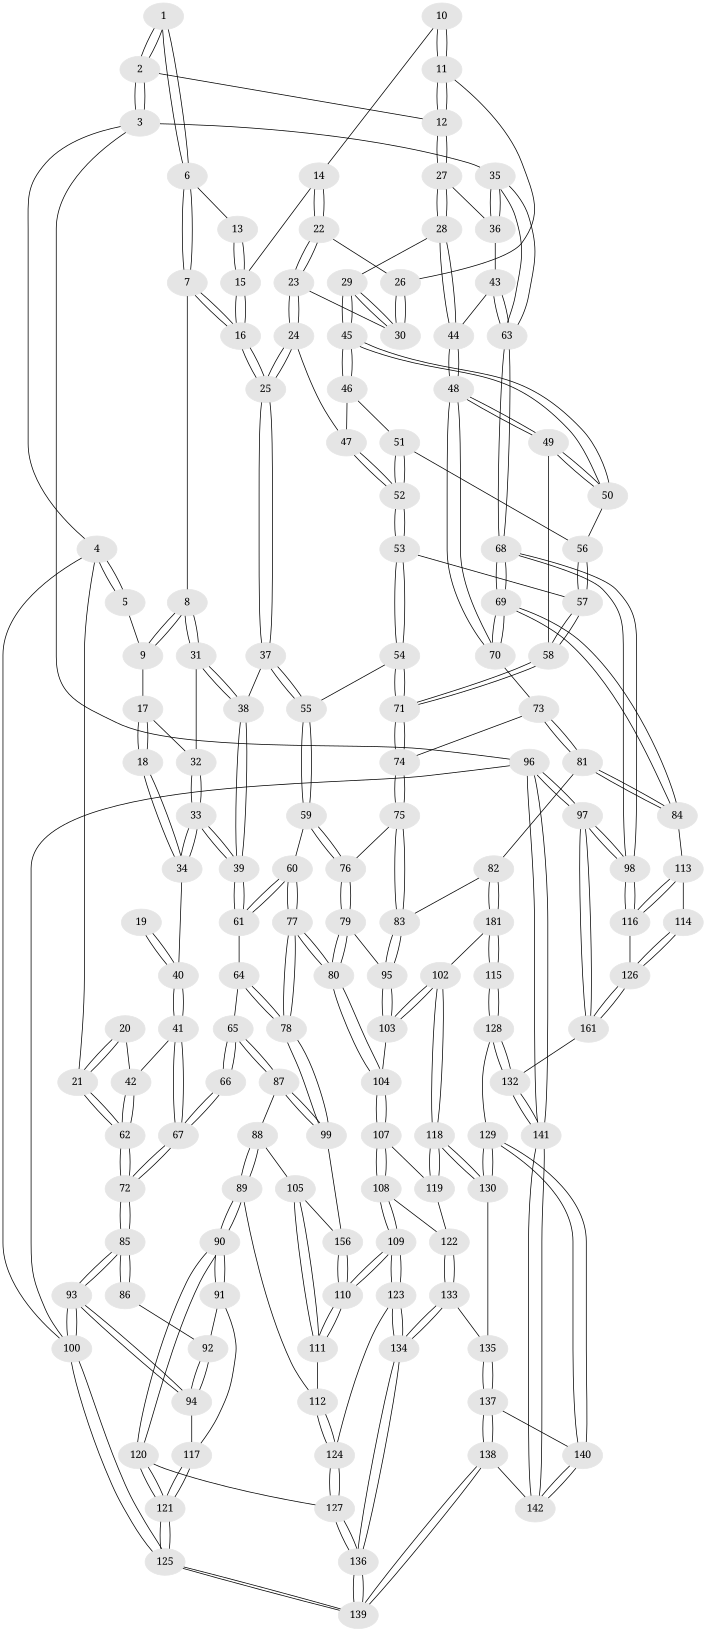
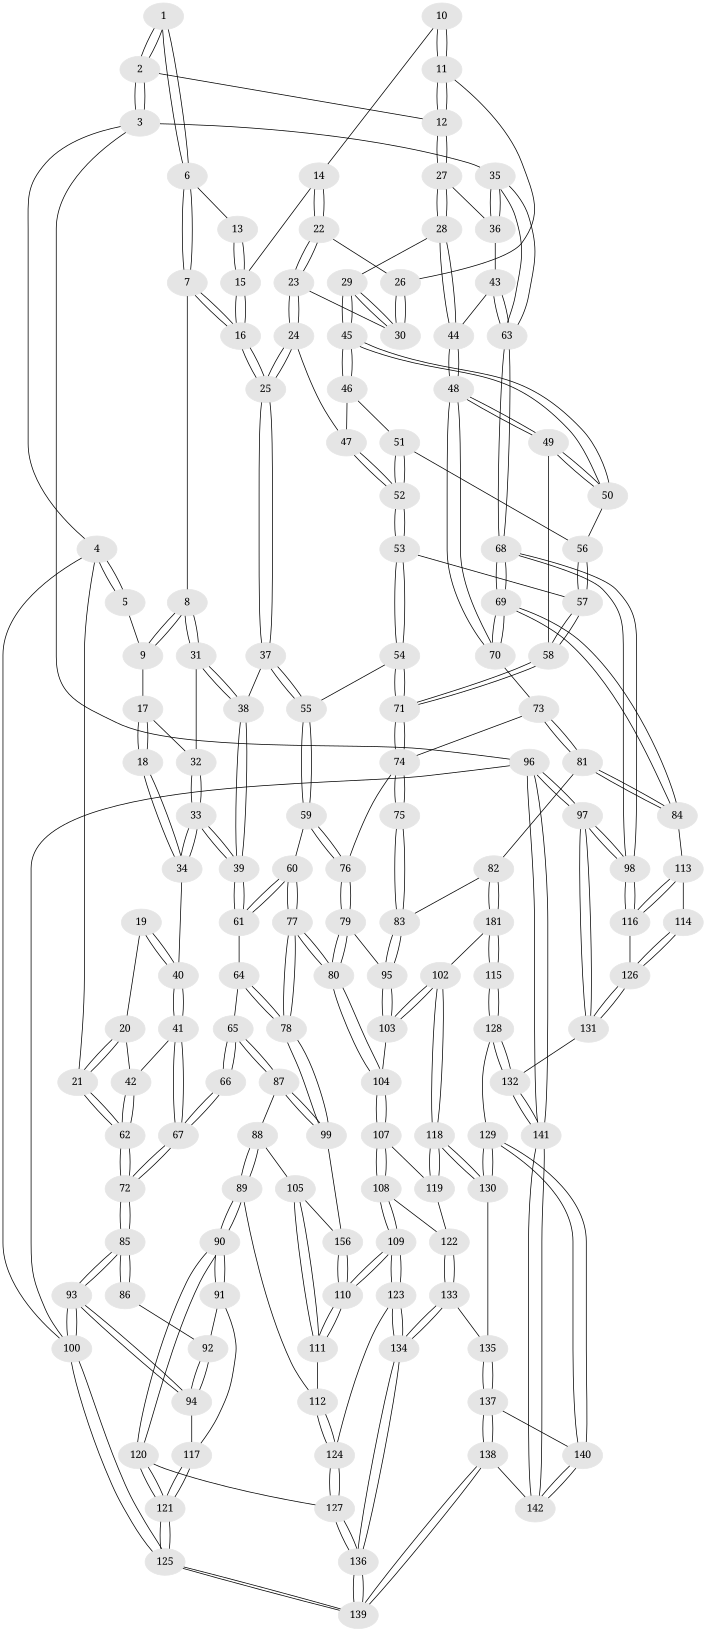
edge "75" -- "76": now "74" -- "76"
edge "19" -- "20": added
node "161": label "161" -> "131"
